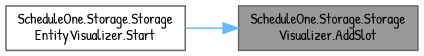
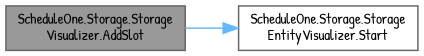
edge "ScheduleOne.Storage.Storage EntityVisualizer.Start" -> "ScheduleOne.Storage.Storage Visualizer.AddSlot": reversed
